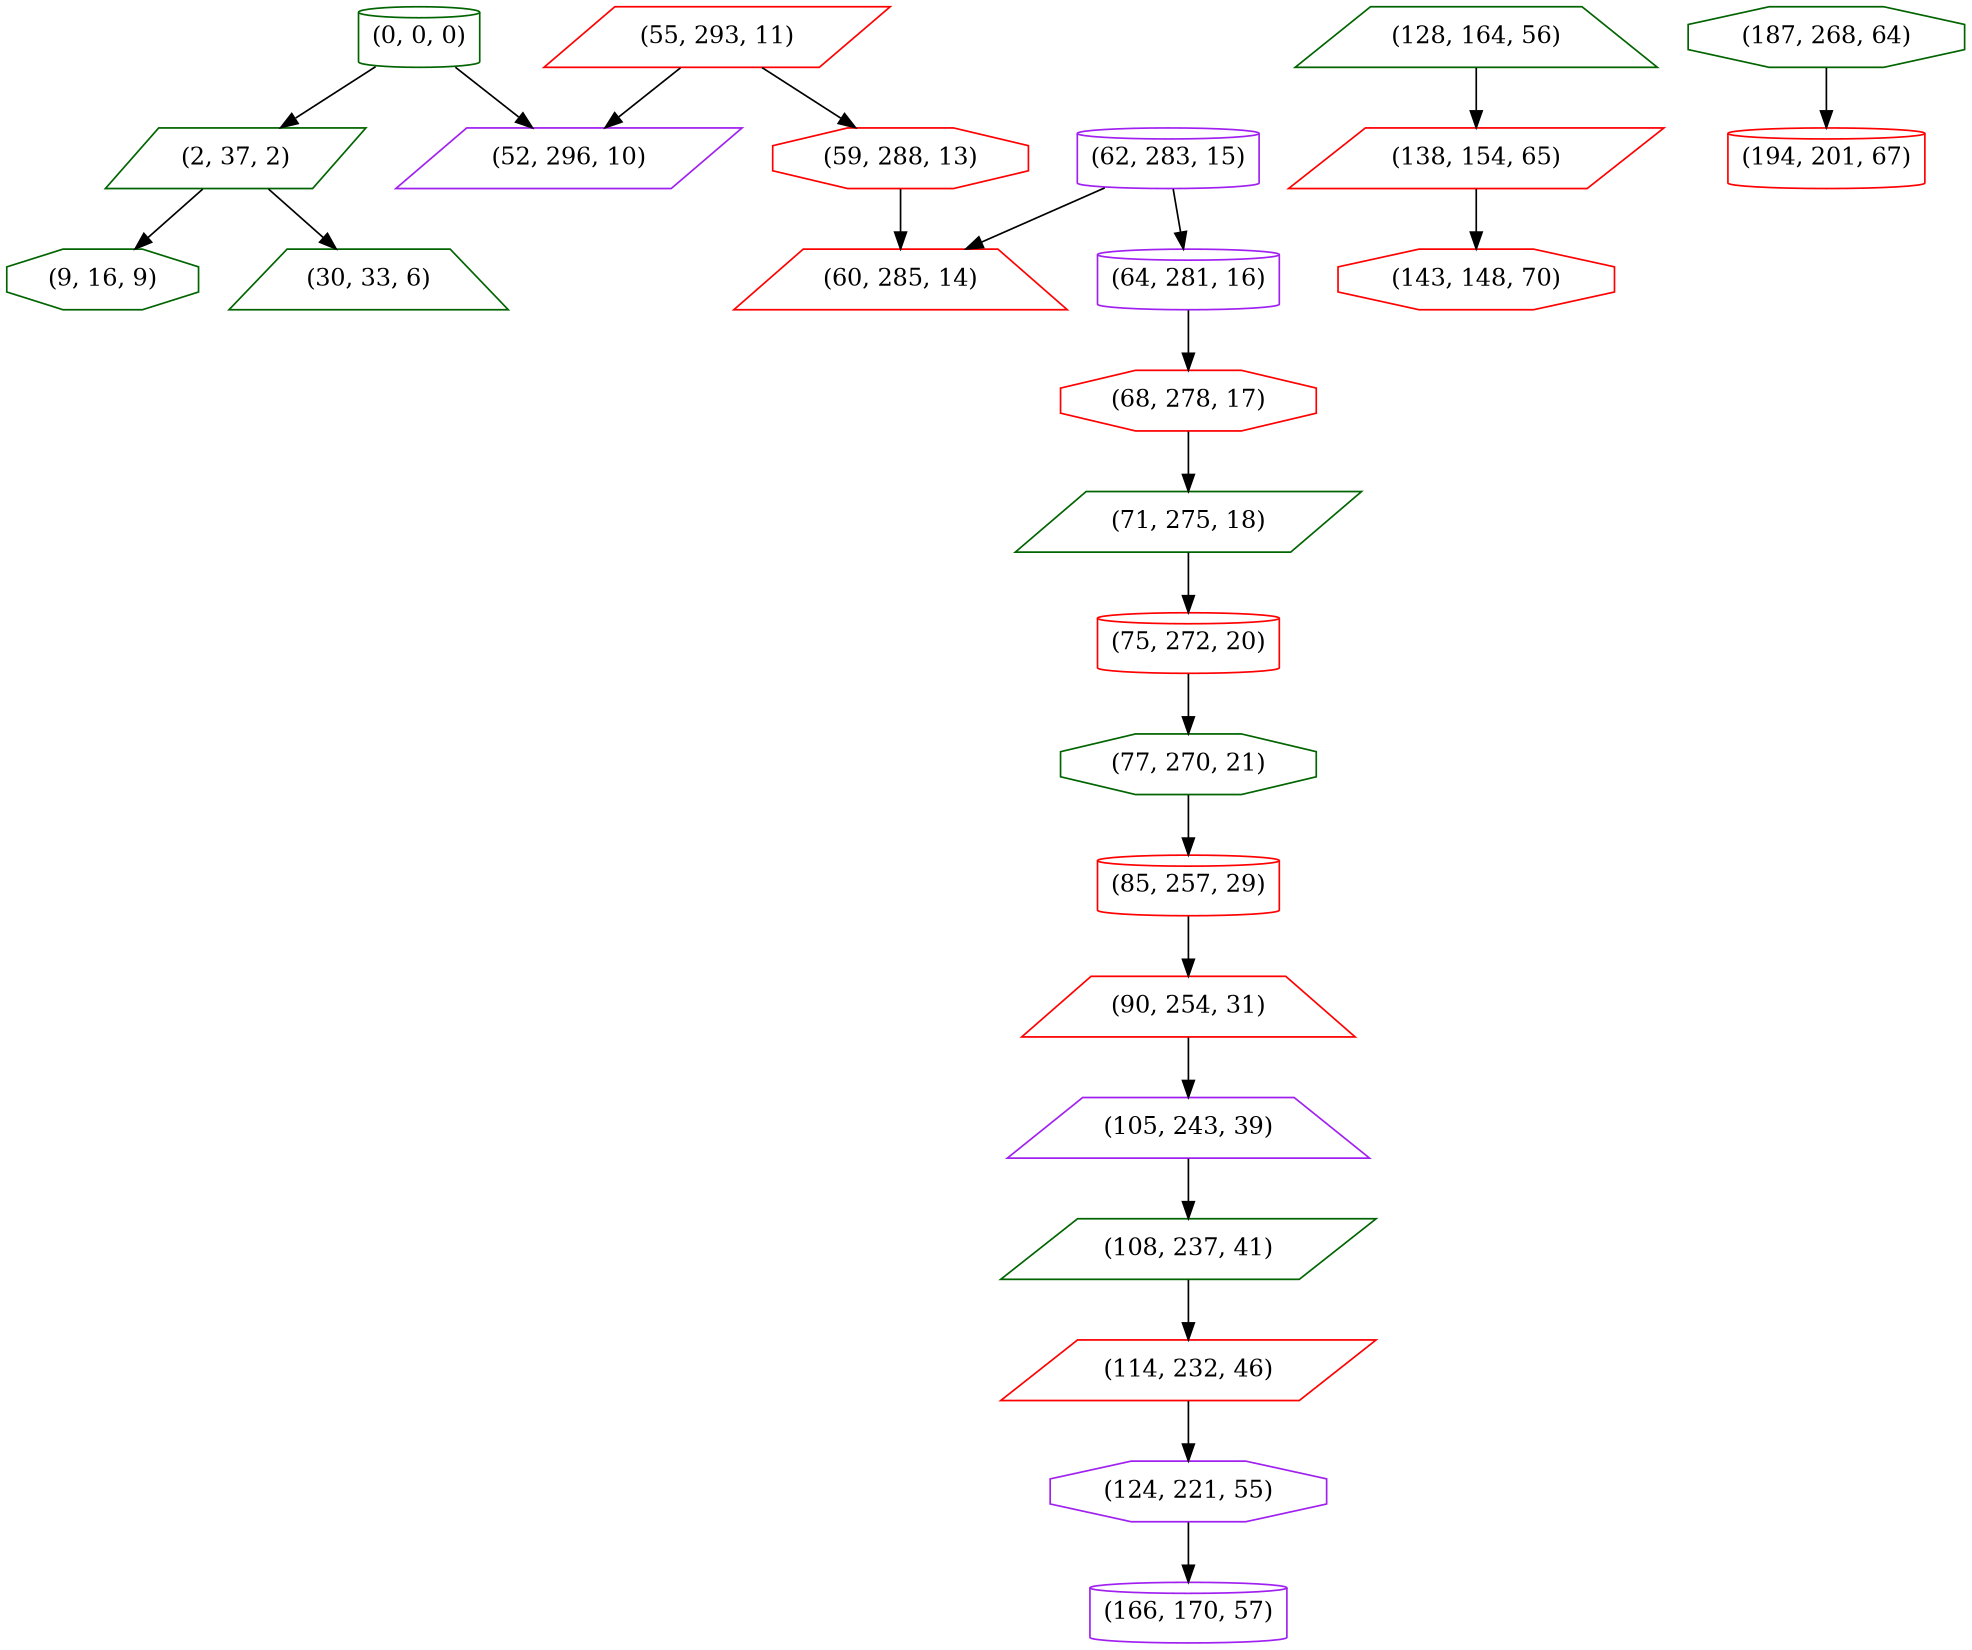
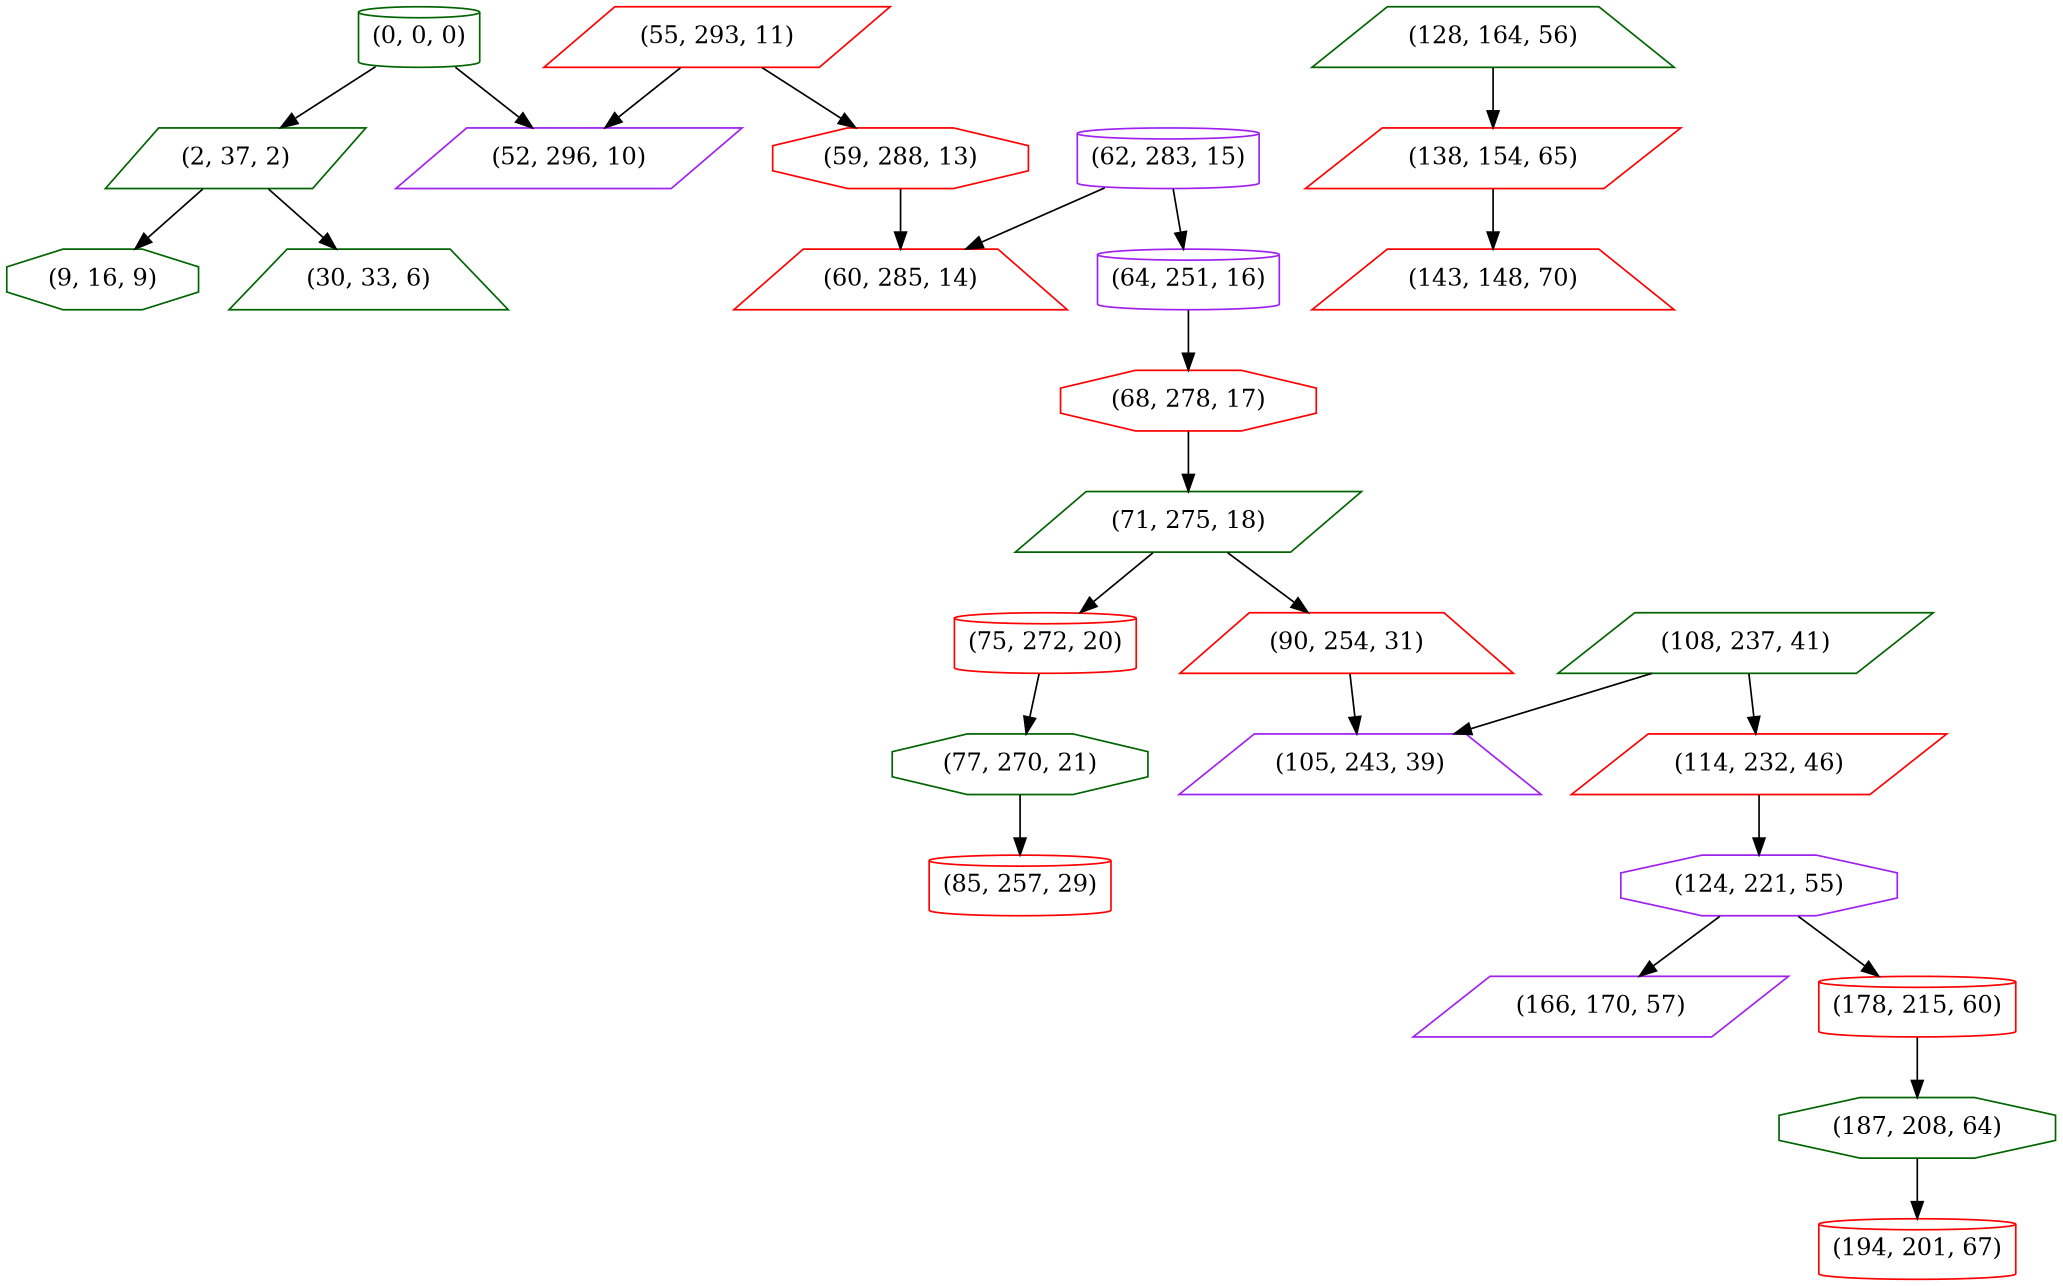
node "(187, 268, 64)": label "(187, 268, 64)" -> "(187, 208, 64)"
node "(64, 281, 16)": label "(64, 281, 16)" -> "(64, 251, 16)"
node "(143, 148, 70)": shape octagon -> trapezium
edge "(85, 257, 29)" -> "(90, 254, 31)": now "(71, 275, 18)" -> "(90, 254, 31)"
node "(178, 215, 60)": added
edge "(105, 243, 39)" -> "(108, 237, 41)": reversed
node "(166, 170, 57)": shape cylinder -> parallelogram
